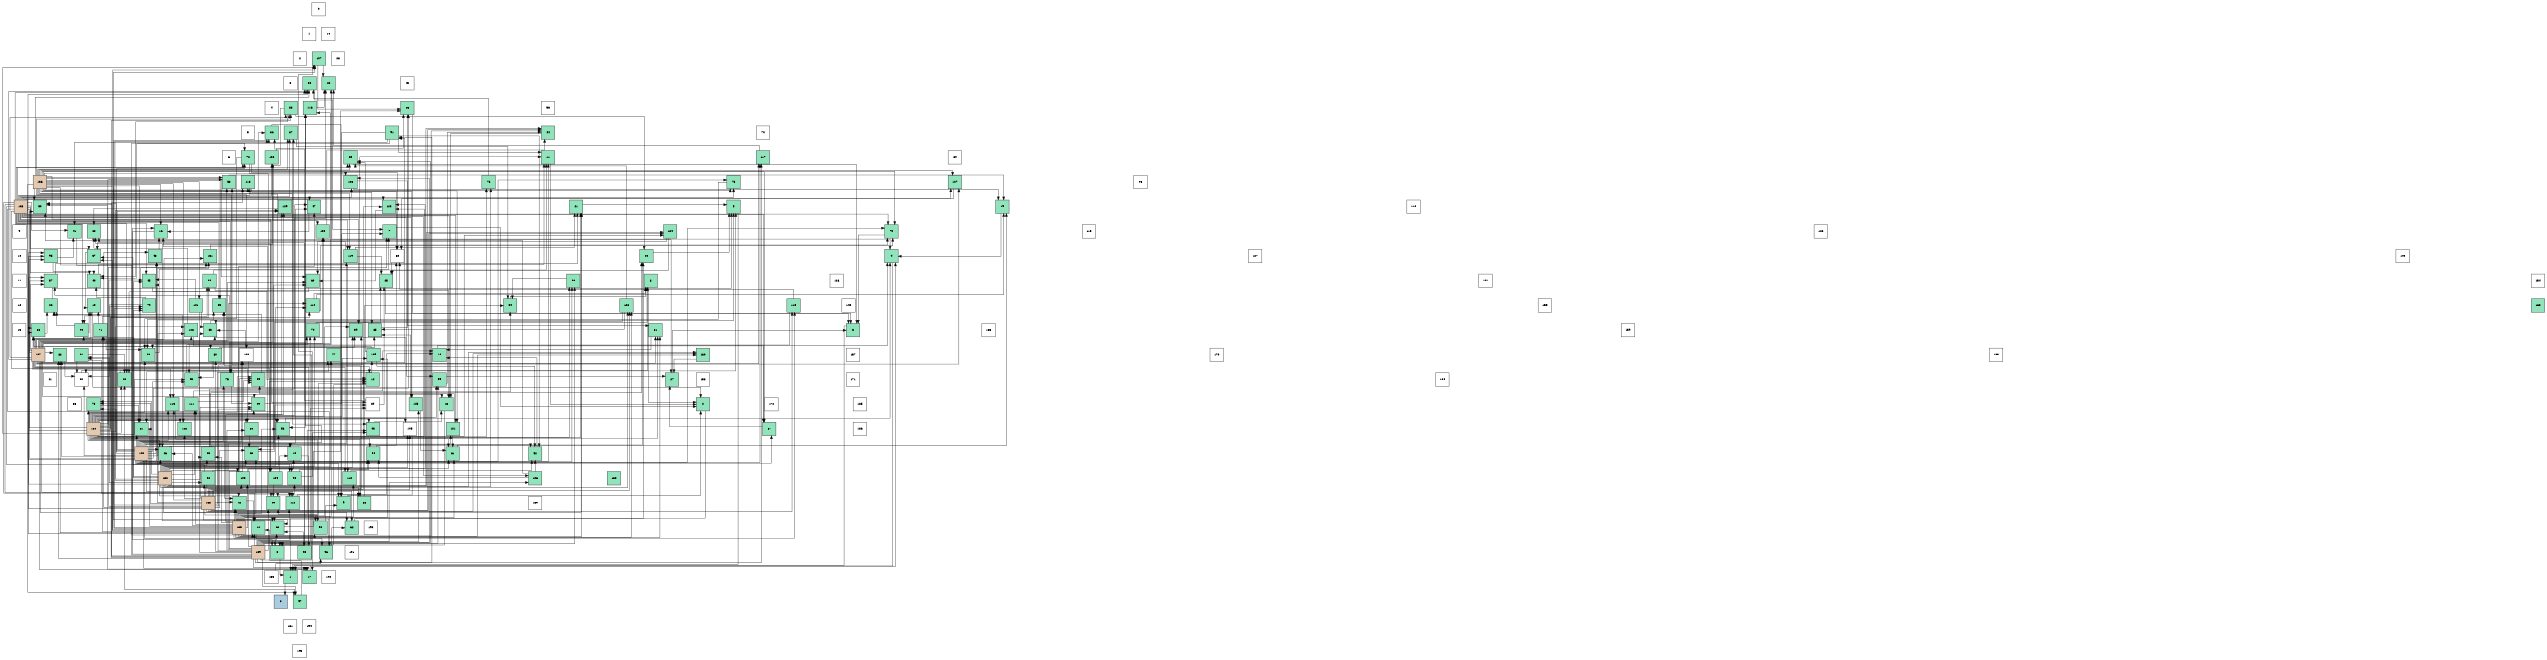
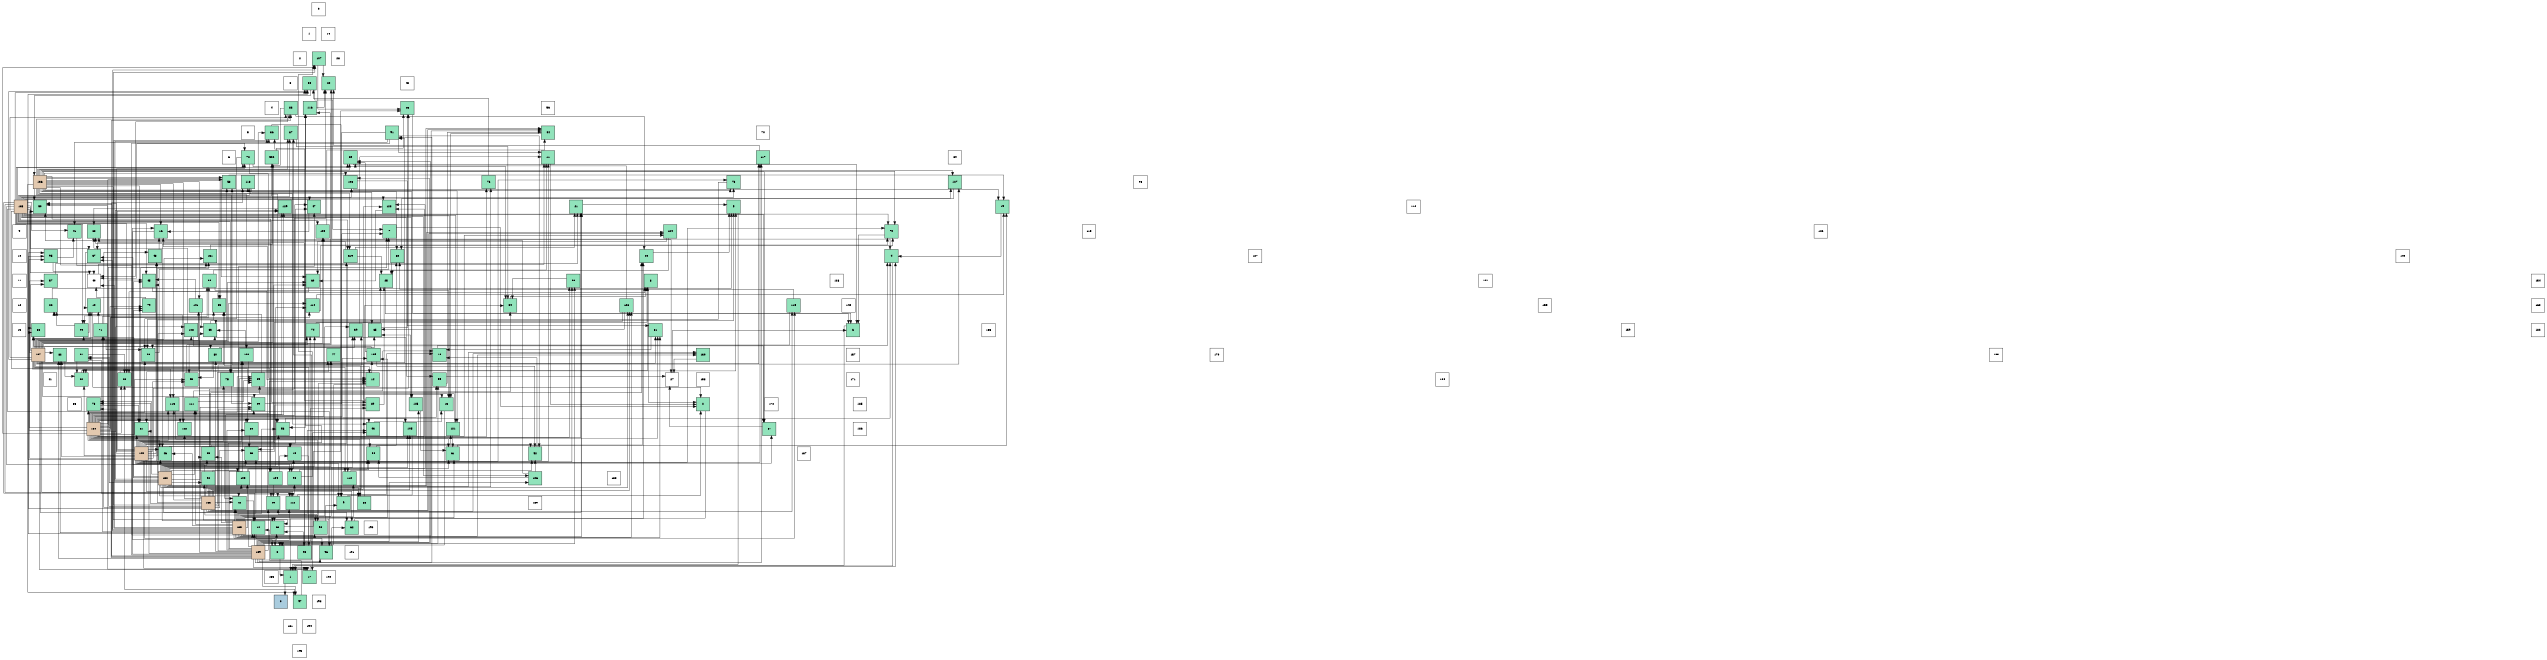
edge "136" -> "30": reversed
node "102": label "102" -> "502"
edge "72" -> "64": now "72" -> "34"
edge "138" -> "39": removed
node "119": label "119" -> "519"
node "64": fillcolor #ffffff -> #91e3bb
node "40": fillcolor #91e3bb -> #ffffff
edge "114" -> "8": now "35" -> "8"
edge "75" -> "57": removed
node "168": fillcolor #91e3bb -> #ffffff
edge "58" -> "22": removed
node "182": added
edge "79" -> "32": now "101" -> "32"
edge "137" -> "101": added
node "120": fillcolor #ffffff -> #91e3bb
node "32": fillcolor #ffffff -> #91e3bb
node "27": fillcolor #91e3bb -> #ffffff
node "89": fillcolor #ffffff -> #91e3bb
node "105": fillcolor #ffffff -> #91e3bb
node "187": added
node "188": fillcolor #91e3bb -> #ffffff
edge "132" -> "57": now "132" -> "40"
edge "135" -> "31": now "139" -> "31"
edge "153" -> "96": now "139" -> "96"
node "193": added
